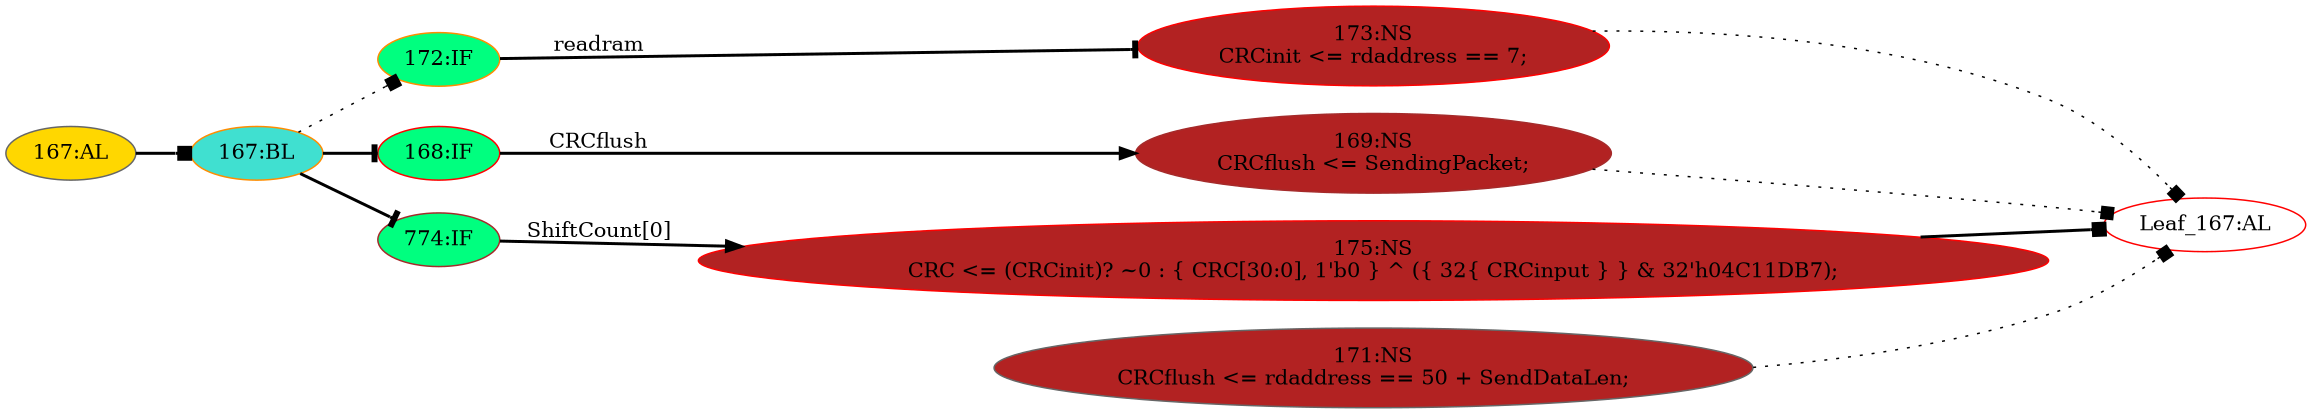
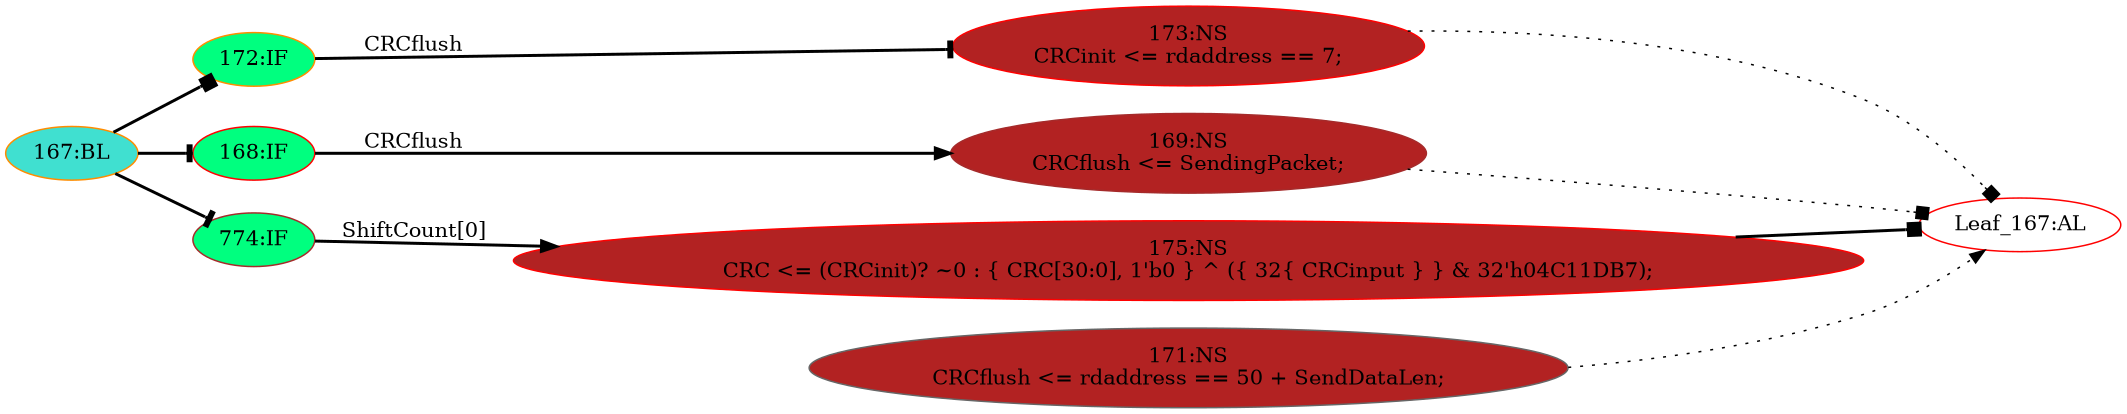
edge "172:IF" -> "173:NS CRCinit <= rdaddress == 7;": label "readram" -> "CRCflush"
edge "167:BL" -> "172:IF": style dotted -> bold
node "167:AL": removed
edge "171:NS CRCflush <= rdaddress == 50 + SendDataLen;" -> "Leaf_167:AL": arrowhead box -> normal
